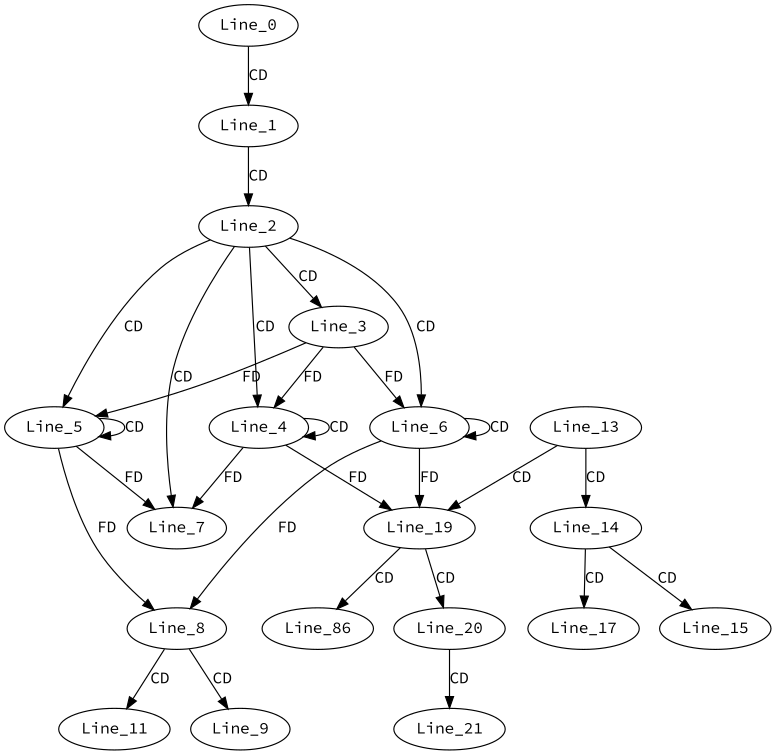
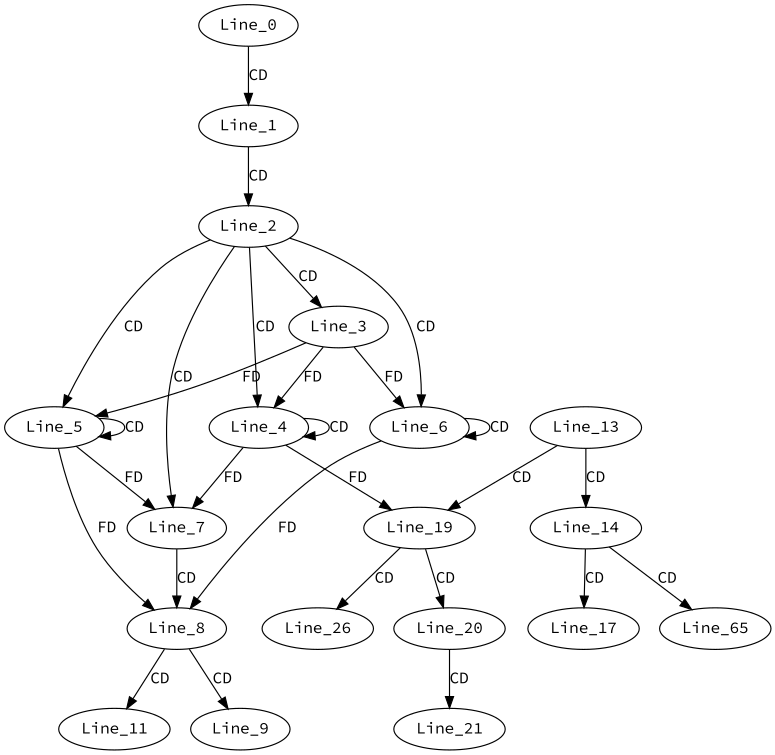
edge "Line_6" -> "Line_19": removed, label "FD"
edge "Line_7" -> "Line_8": added, label "CD"
node "Line_86": label "Line_86" -> "Line_26"
node "Line_15": label "Line_15" -> "Line_65"
